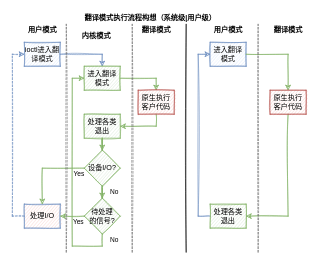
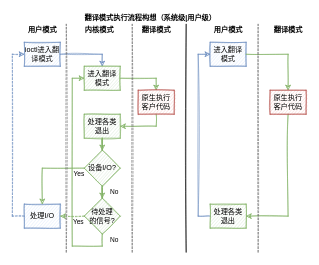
node "内核模式": moved (96, 36) -> (99, 30)
node "处理I/O": fillcolor #f8cecc -> #dae8fc
edge "待处理 的信号?" -> "处理I/O": style solid -> dashed
